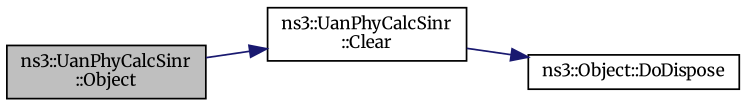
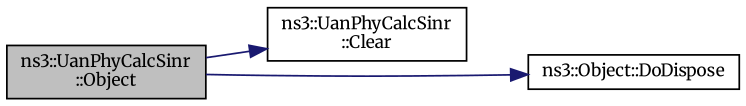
edge "ns3::UanPhyCalcSinr ::Clear" -> "ns3::Object::DoDispose": now "ns3::UanPhyCalcSinr ::Object" -> "ns3::Object::DoDispose"
